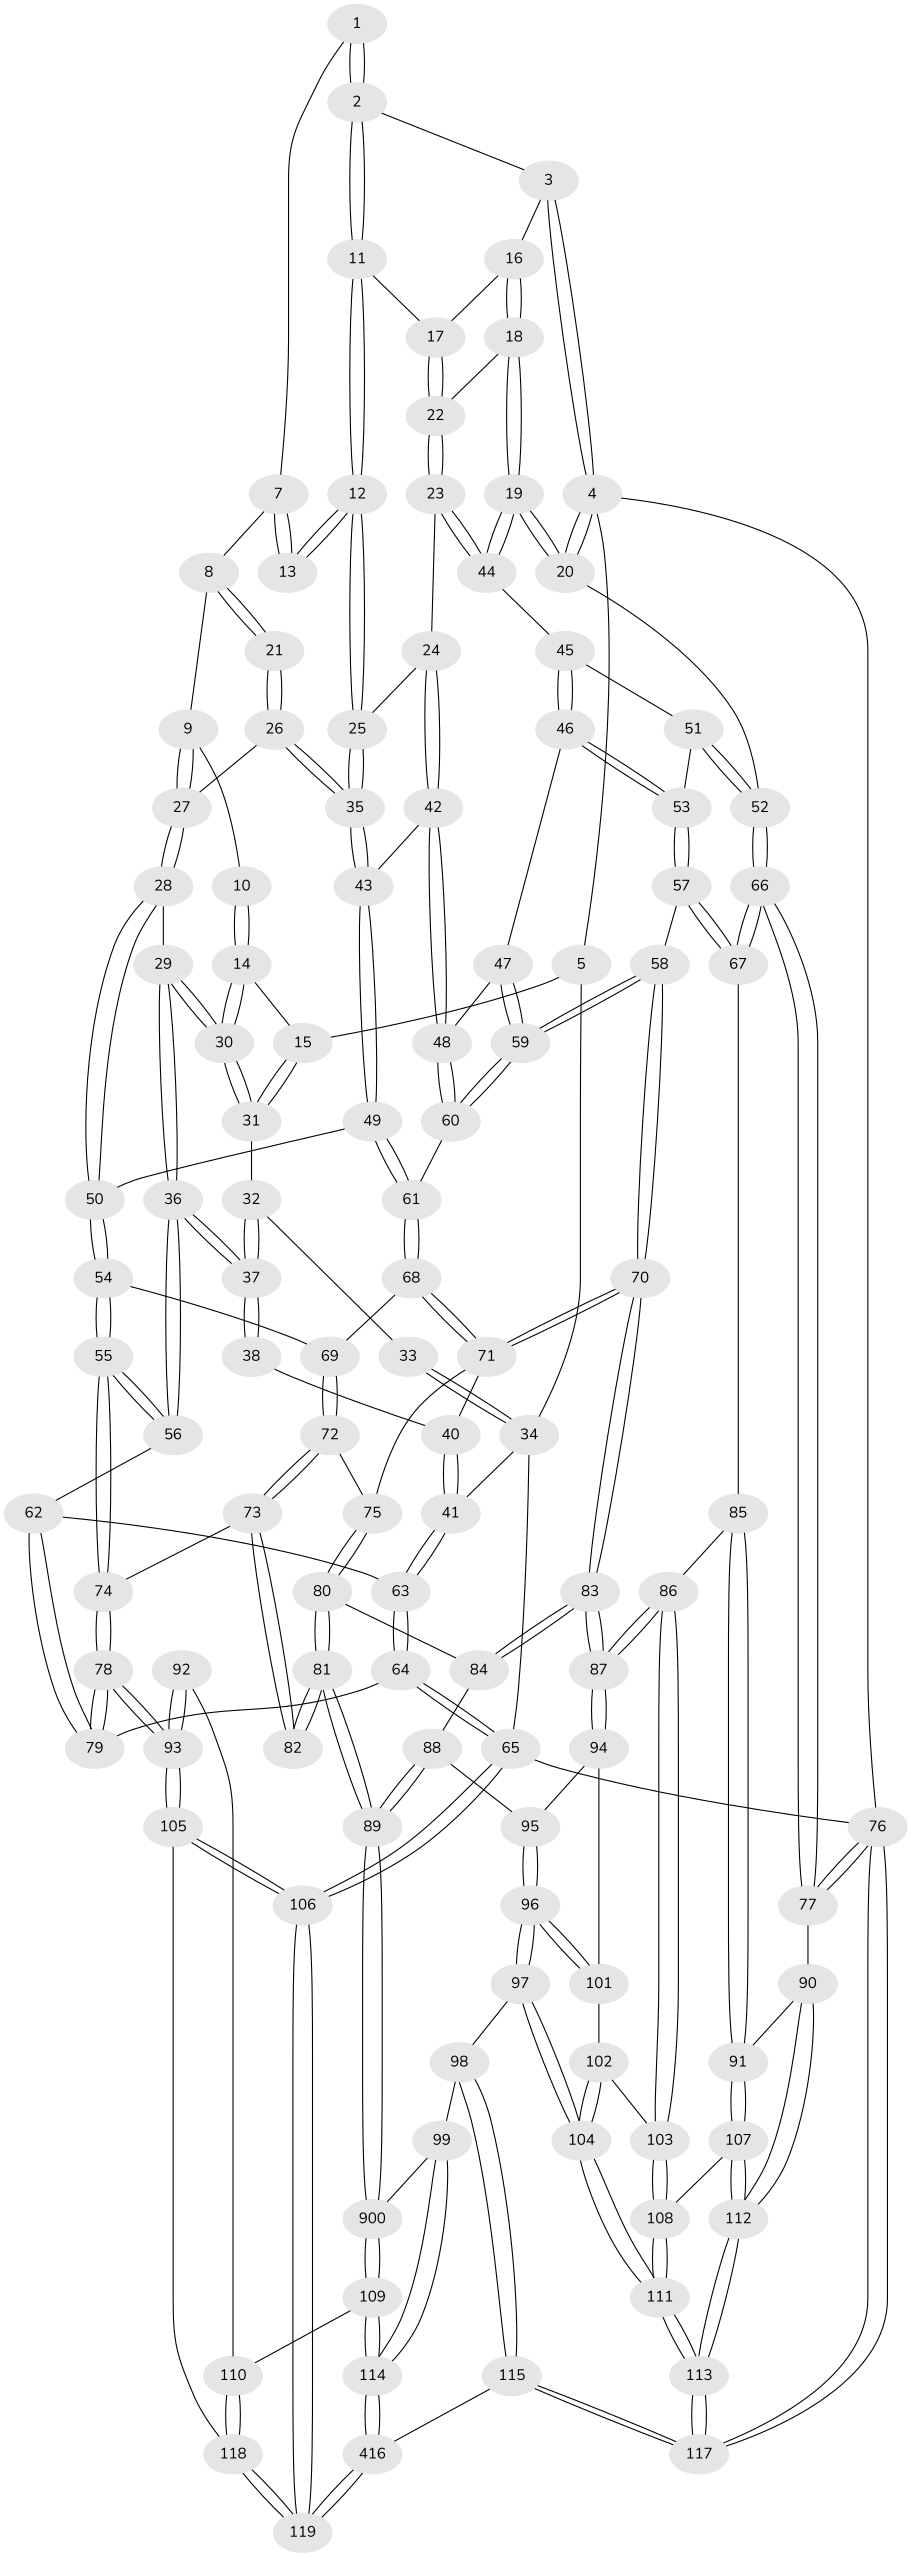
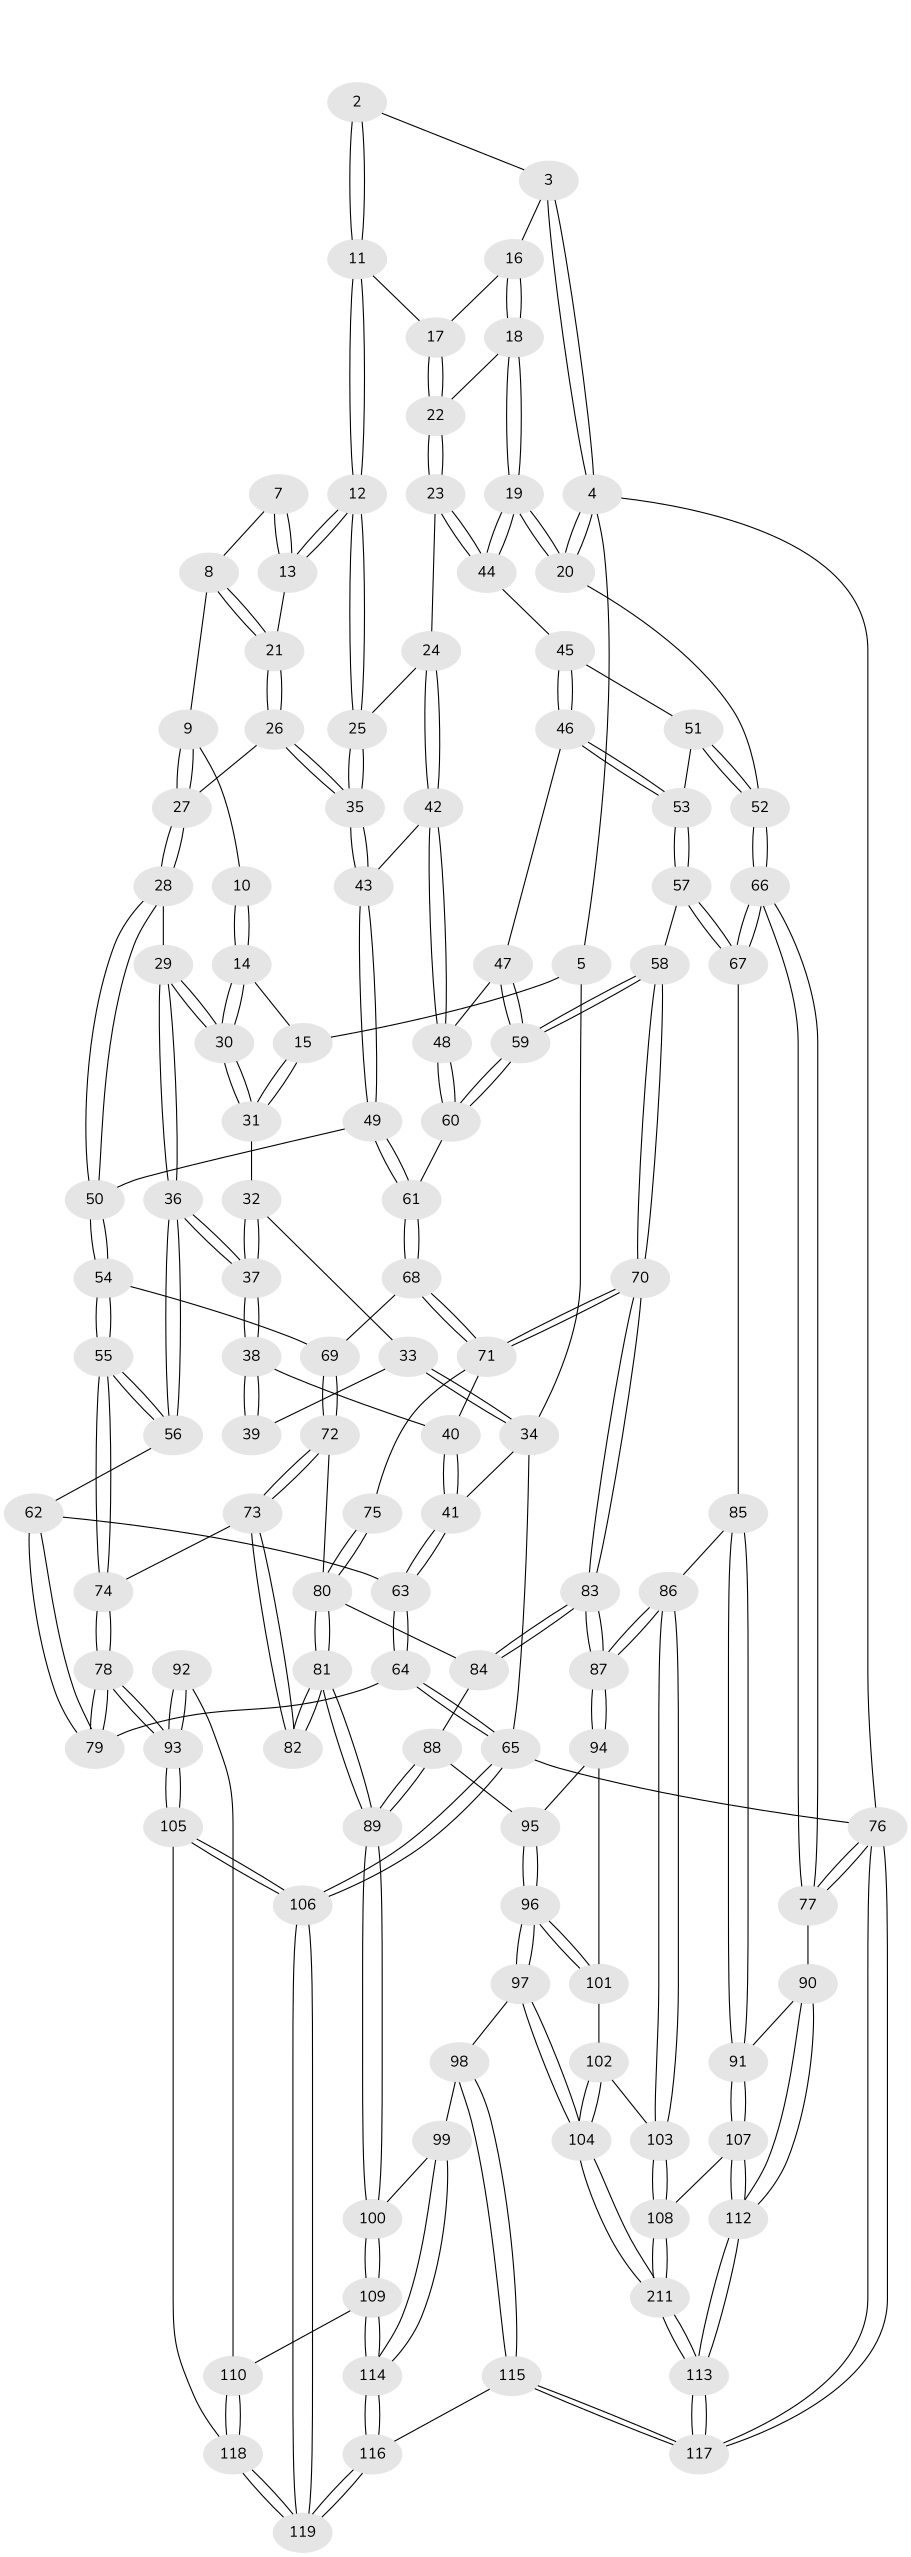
node "1": removed
edge "13" -- "21": added
node "39": added
edge "72" -- "75": now "72" -- "80"
node "900": label "900" -> "100"
node "111": label "111" -> "211"
node "416": label "416" -> "116"
